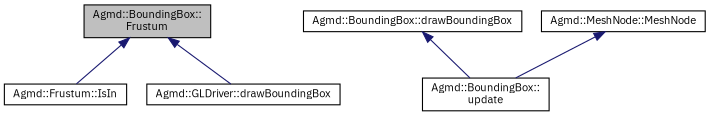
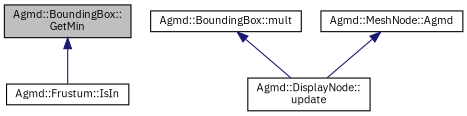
node "Agmd::BoundingBox:: Frustum": label "Agmd::BoundingBox:: Frustum" -> "Agmd::BoundingBox:: GetMin"
node "Agmd::BoundingBox::drawBoundingBox": label "Agmd::BoundingBox::drawBoundingBox" -> "Agmd::BoundingBox::mult"
node "Agmd::MeshNode::MeshNode": label "Agmd::MeshNode::MeshNode" -> "Agmd::MeshNode::Agmd"
node "Agmd::GLDriver::drawBoundingBox": removed
node "Agmd::BoundingBox:: update": label "Agmd::BoundingBox:: update" -> "Agmd::DisplayNode:: update"
